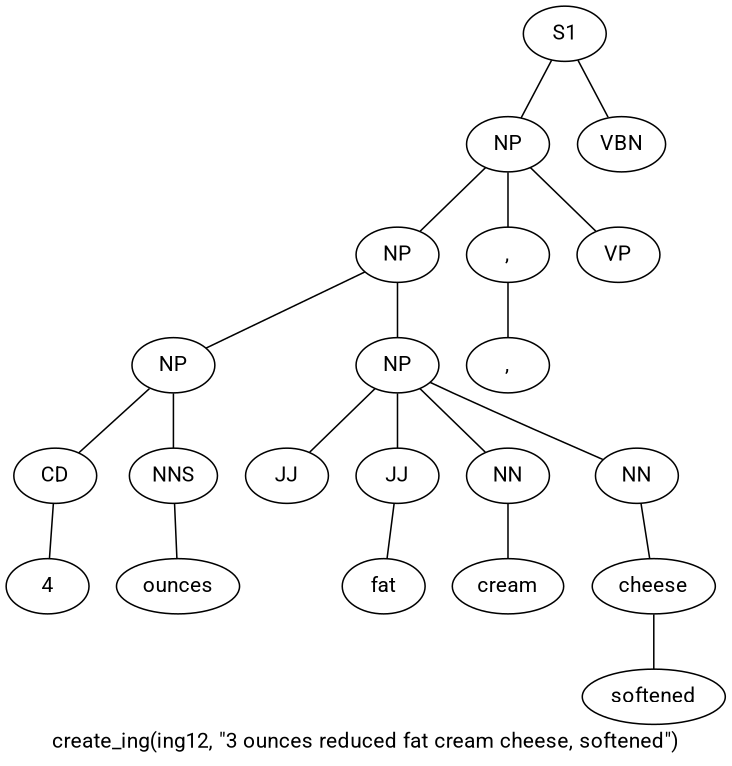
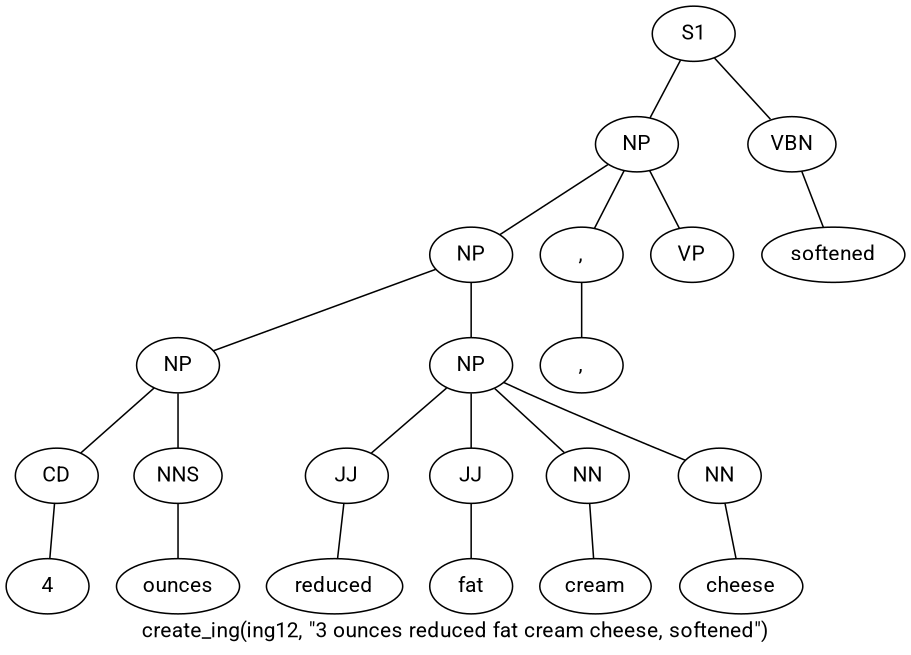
node "reduced": added
edge "cheese" -- "softened": now "VBN" -- "softened"
